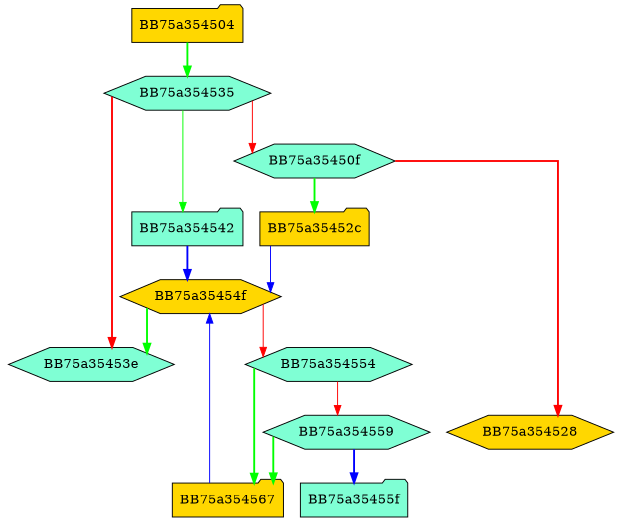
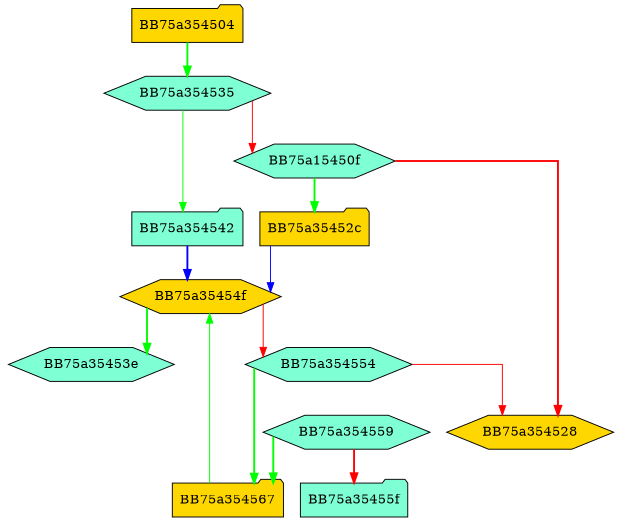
node "BB75a35450f": label "BB75a35450f" -> "BB75a15450f"
edge "BB75a354535" -> "BB75a35453e": removed
edge "BB75a354554" -> "BB75a354559": now "BB75a354554" -> "BB75a354528"
edge "BB75a354567" -> "BB75a35454f": color blue -> green
edge "BB75a354559" -> "BB75a35455f": color blue -> red
